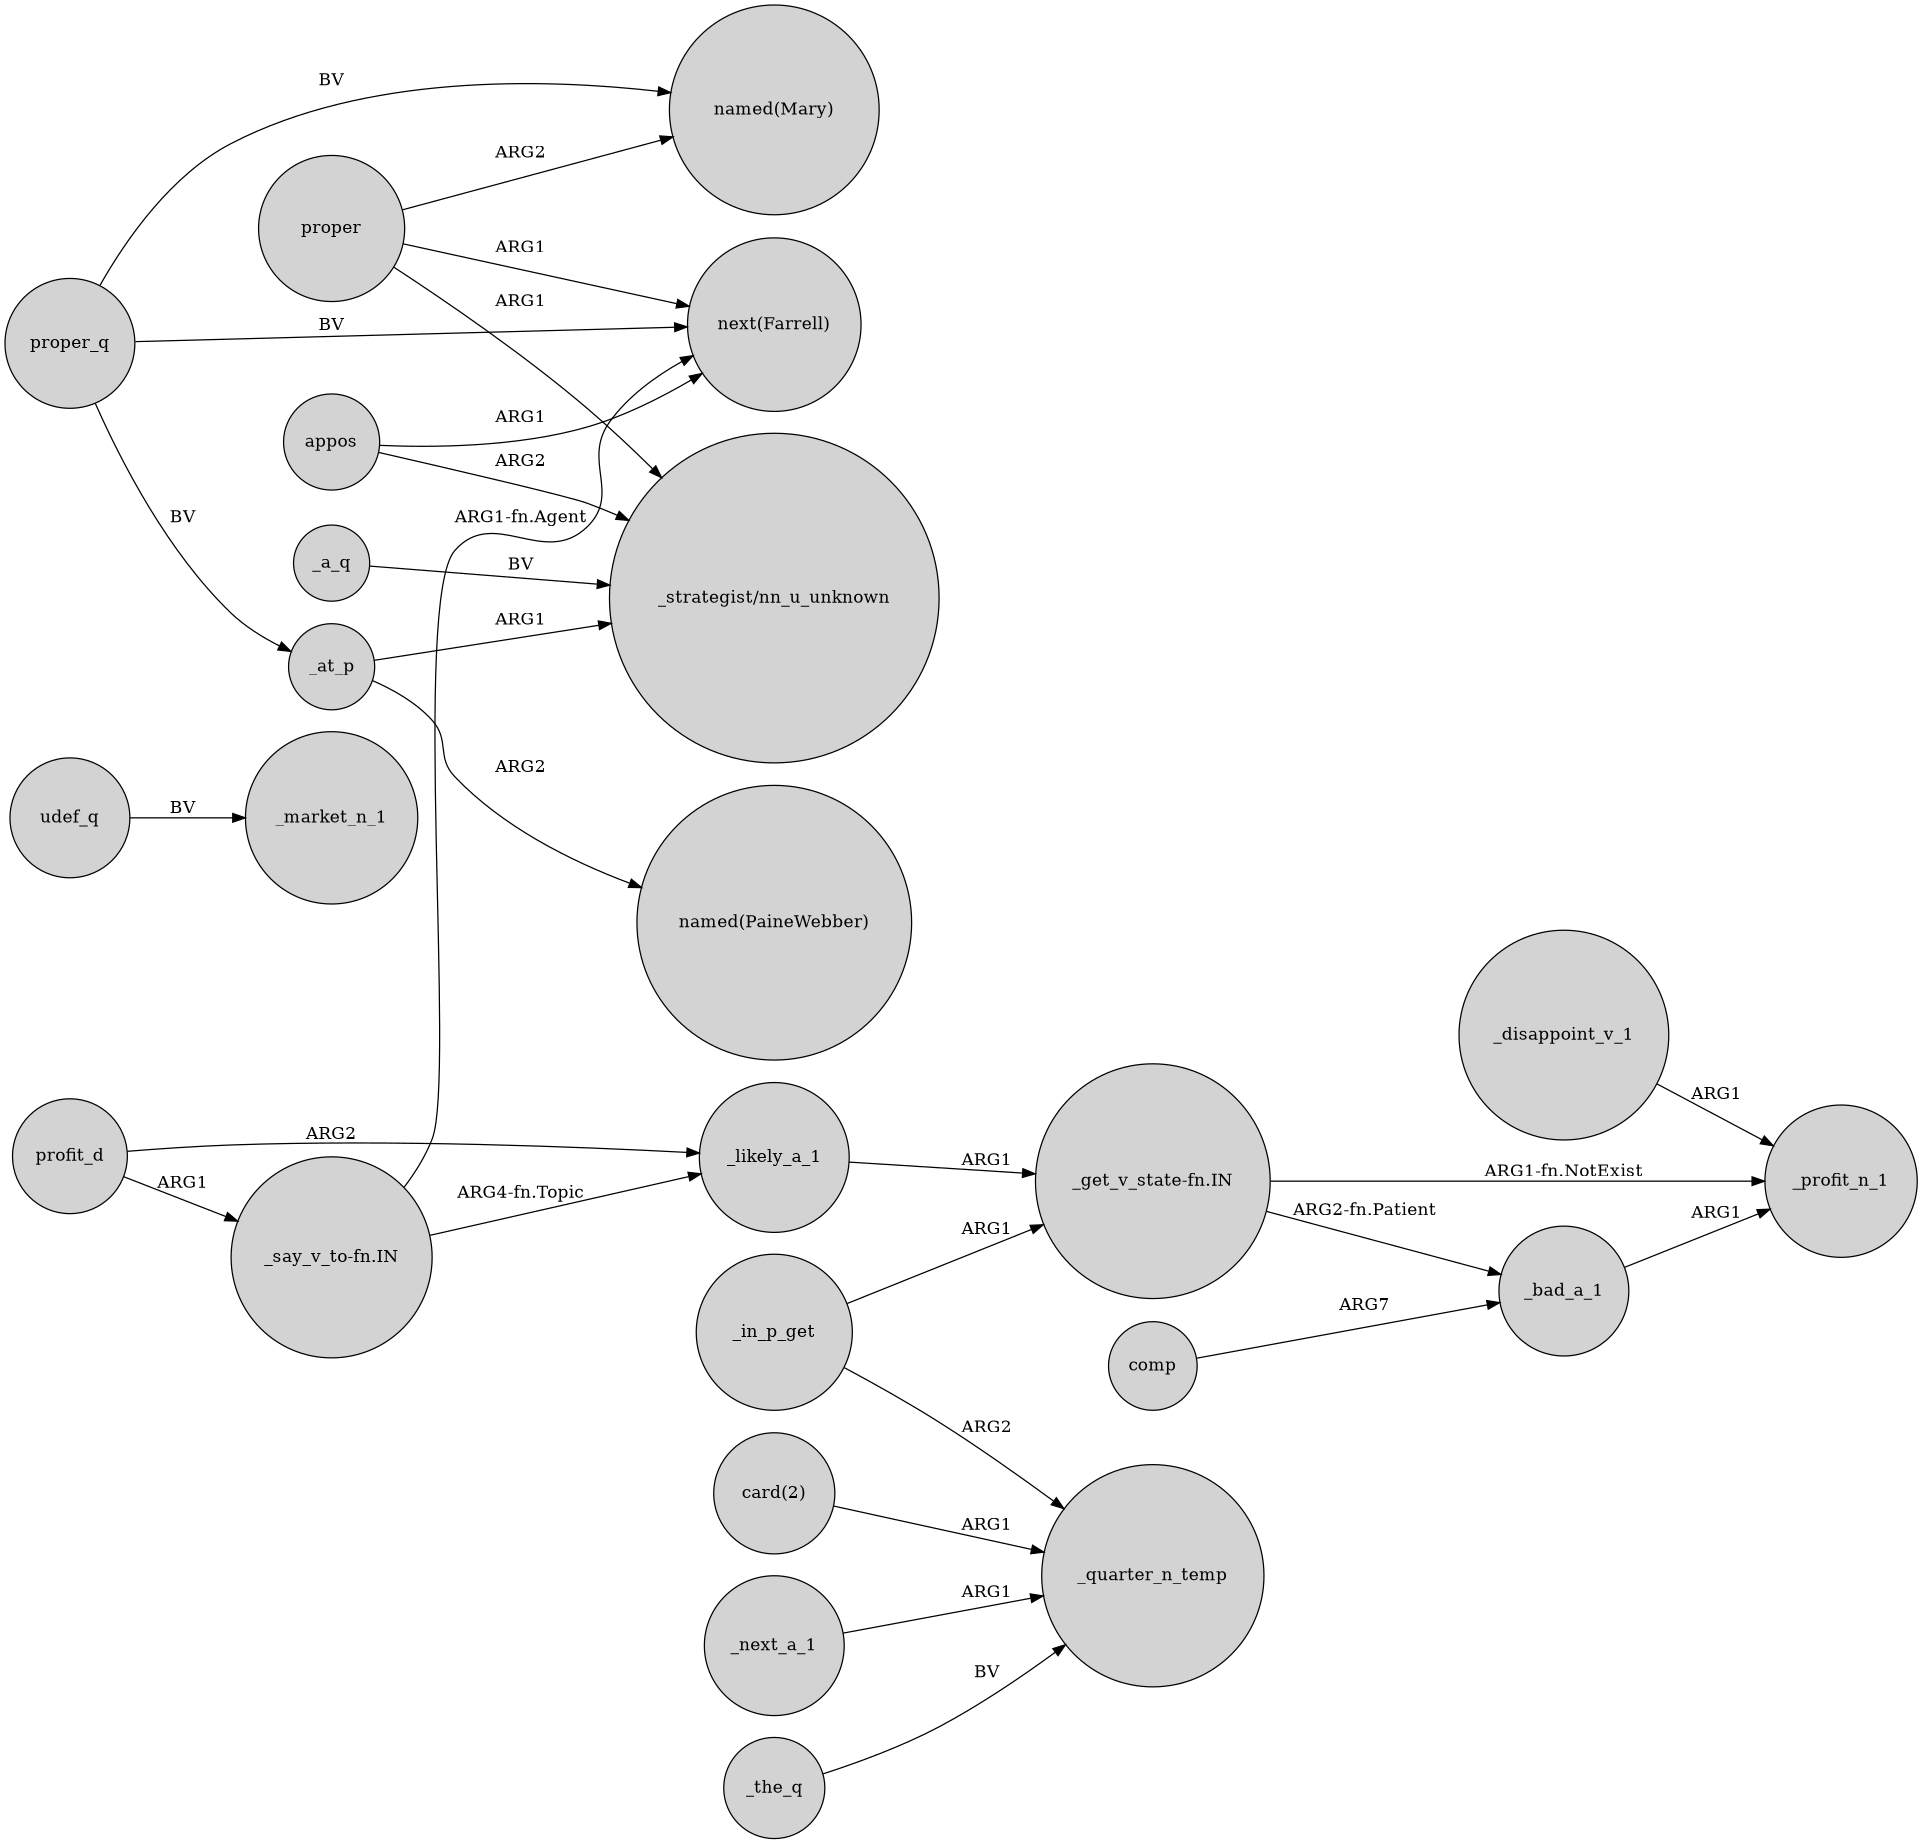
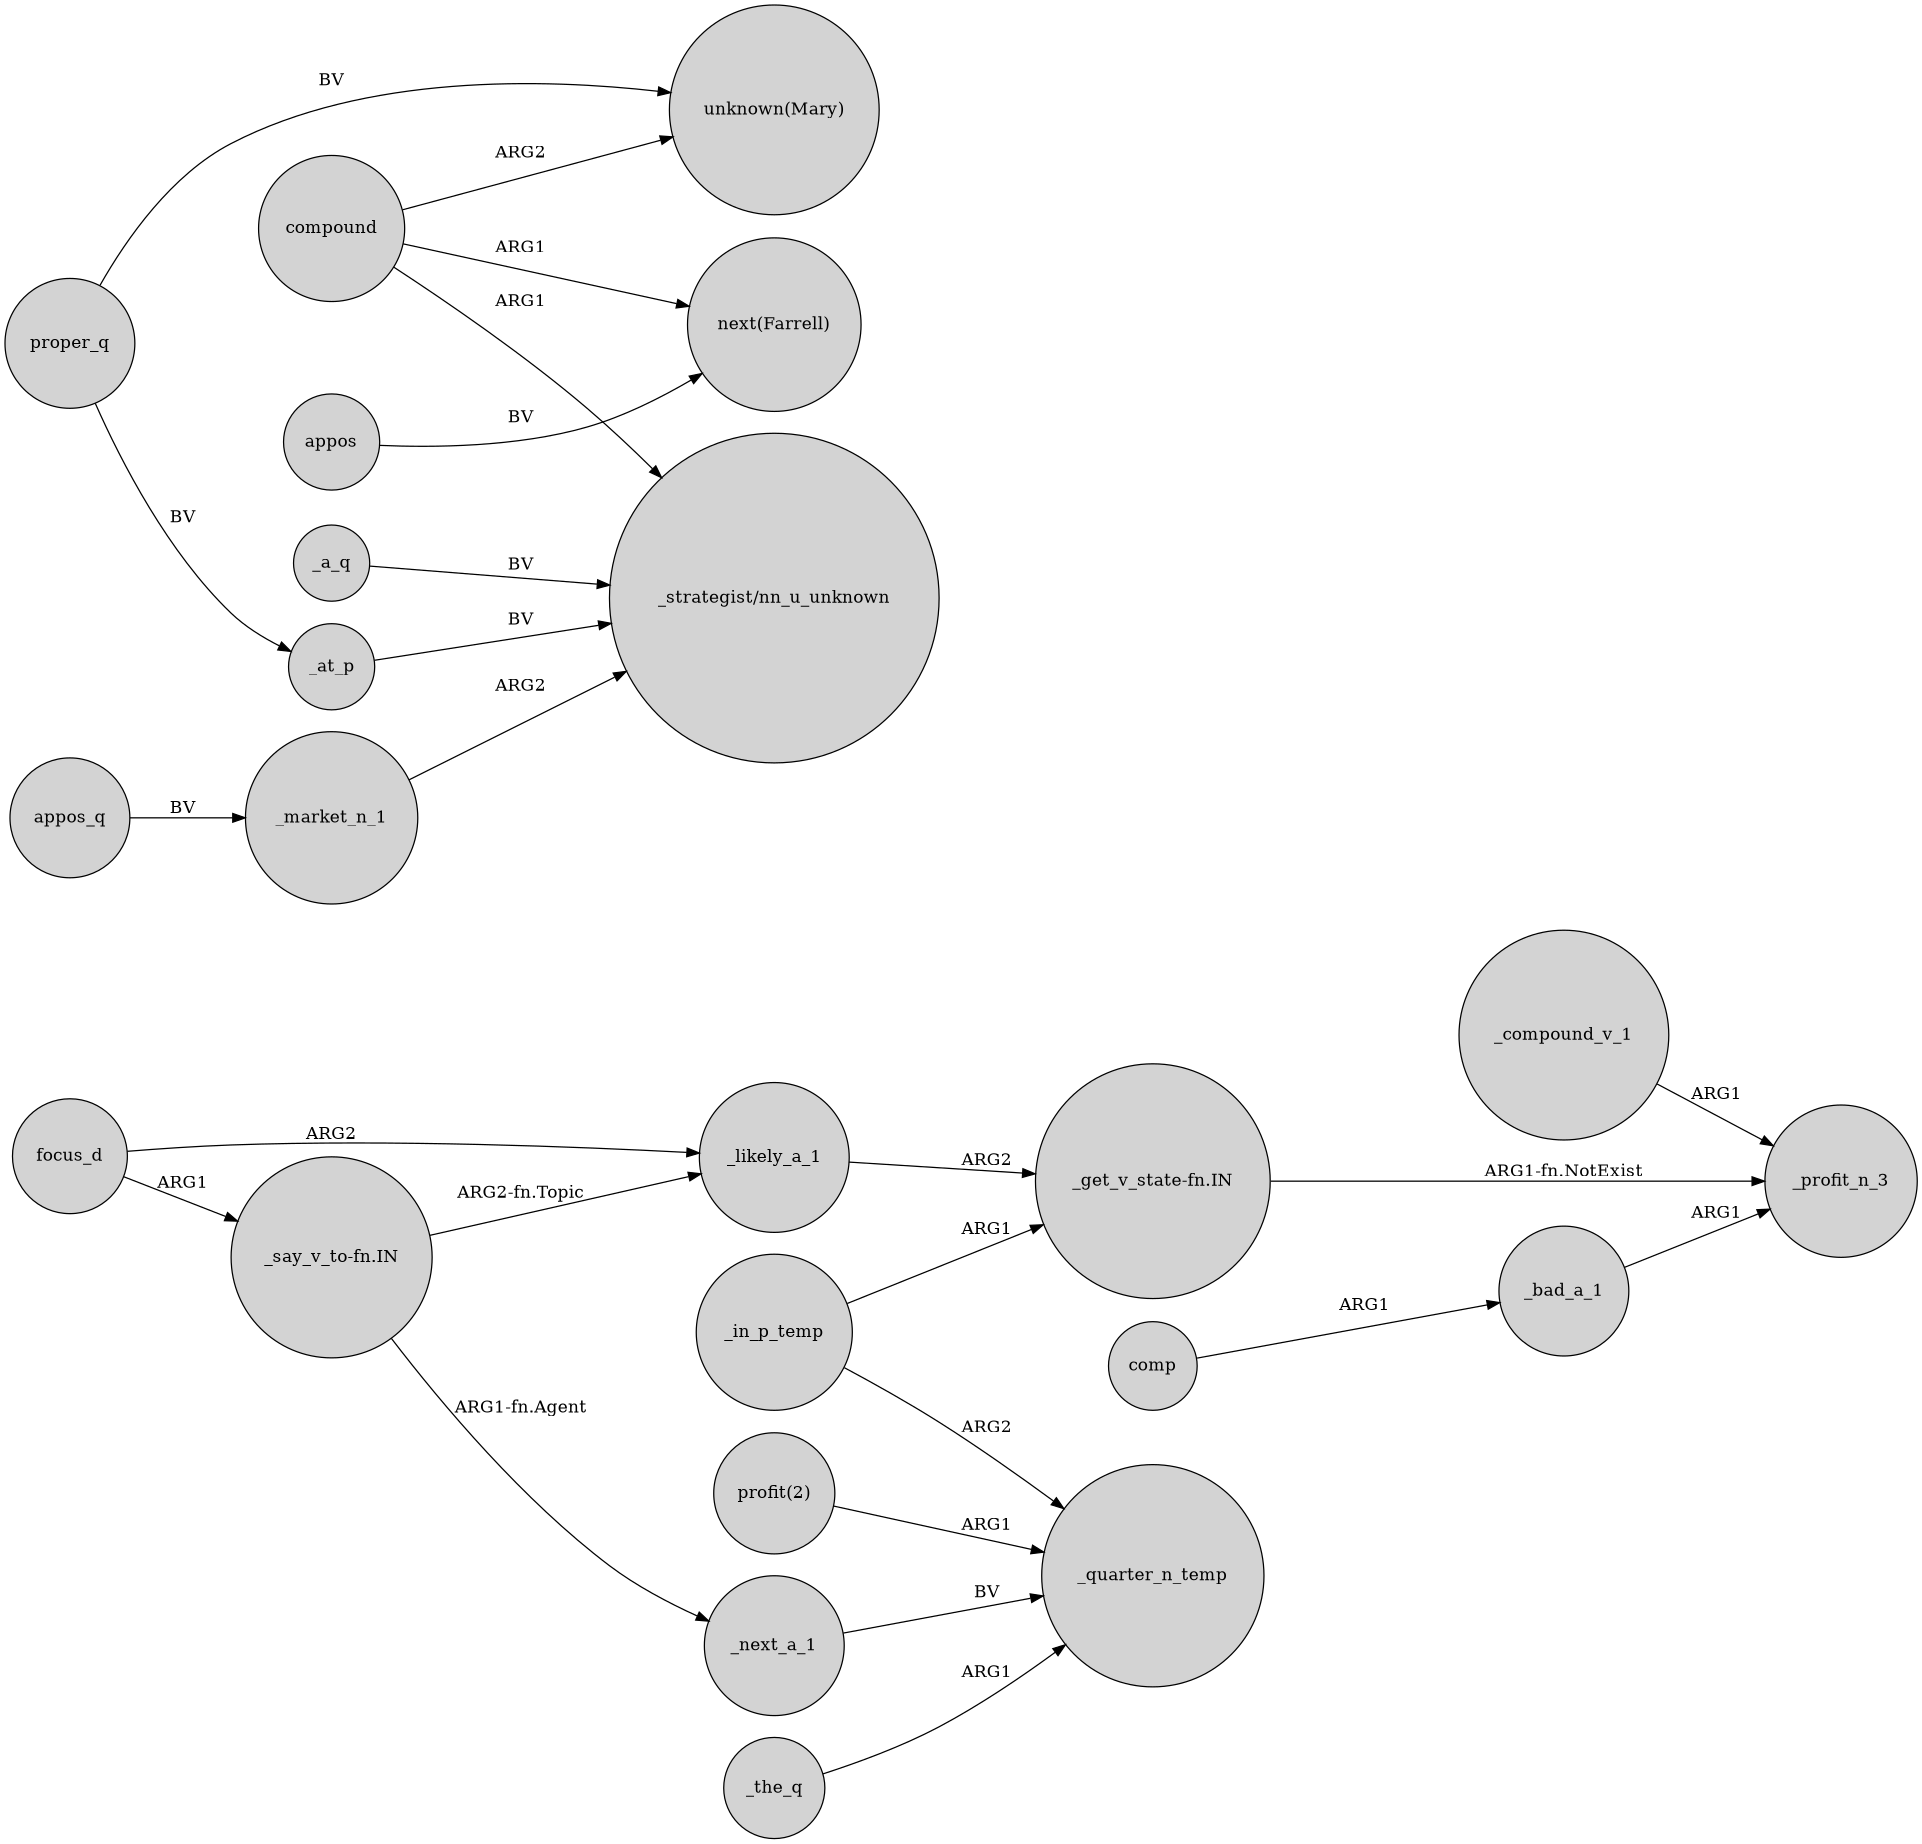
node "named(Mary)": label "named(Mary)" -> "unknown(Mary)"
node "proper": label "proper" -> "compound"
edge "proper_q" -> "next(Farrell)": removed, label "BV"
edge "appos" -> "next(Farrell)": label "ARG1" -> "BV"
edge "appos" -> "_strategist/nn_u_unknown": now "_market_n_1" -> "_strategist/nn_u_unknown"
edge "_at_p" -> "_strategist/nn_u_unknown": label "ARG1" -> "BV"
edge "_say_v_to-fn.IN" -> "next(Farrell)": now "_say_v_to-fn.IN" -> "_next_a_1"
node "udef_q": label "udef_q" -> "appos_q"
node "named(PaineWebber)": removed
node "_disappoint_v_1": label "_disappoint_v_1" -> "_compound_v_1"
node "profit_d": label "profit_d" -> "focus_d"
edge "_likely_a_1" -> "_get_v_state-fn.IN": label "ARG1" -> "ARG2"
node "_profit_n_1": label "_profit_n_1" -> "_profit_n_3"
edge "_say_v_to-fn.IN" -> "_likely_a_1": label "ARG4-fn.Topic" -> "ARG2-fn.Topic"
edge "_get_v_state-fn.IN" -> "_bad_a_1": removed, label "ARG2-fn.Patient"
edge "comp" -> "_bad_a_1": label "ARG7" -> "ARG1"
node "_in_p_get": label "_in_p_get" -> "_in_p_temp"
node "card(2)": label "card(2)" -> "profit(2)"
edge "_next_a_1" -> "_quarter_n_temp": label "ARG1" -> "BV"
edge "_the_q" -> "_quarter_n_temp": label "BV" -> "ARG1"
